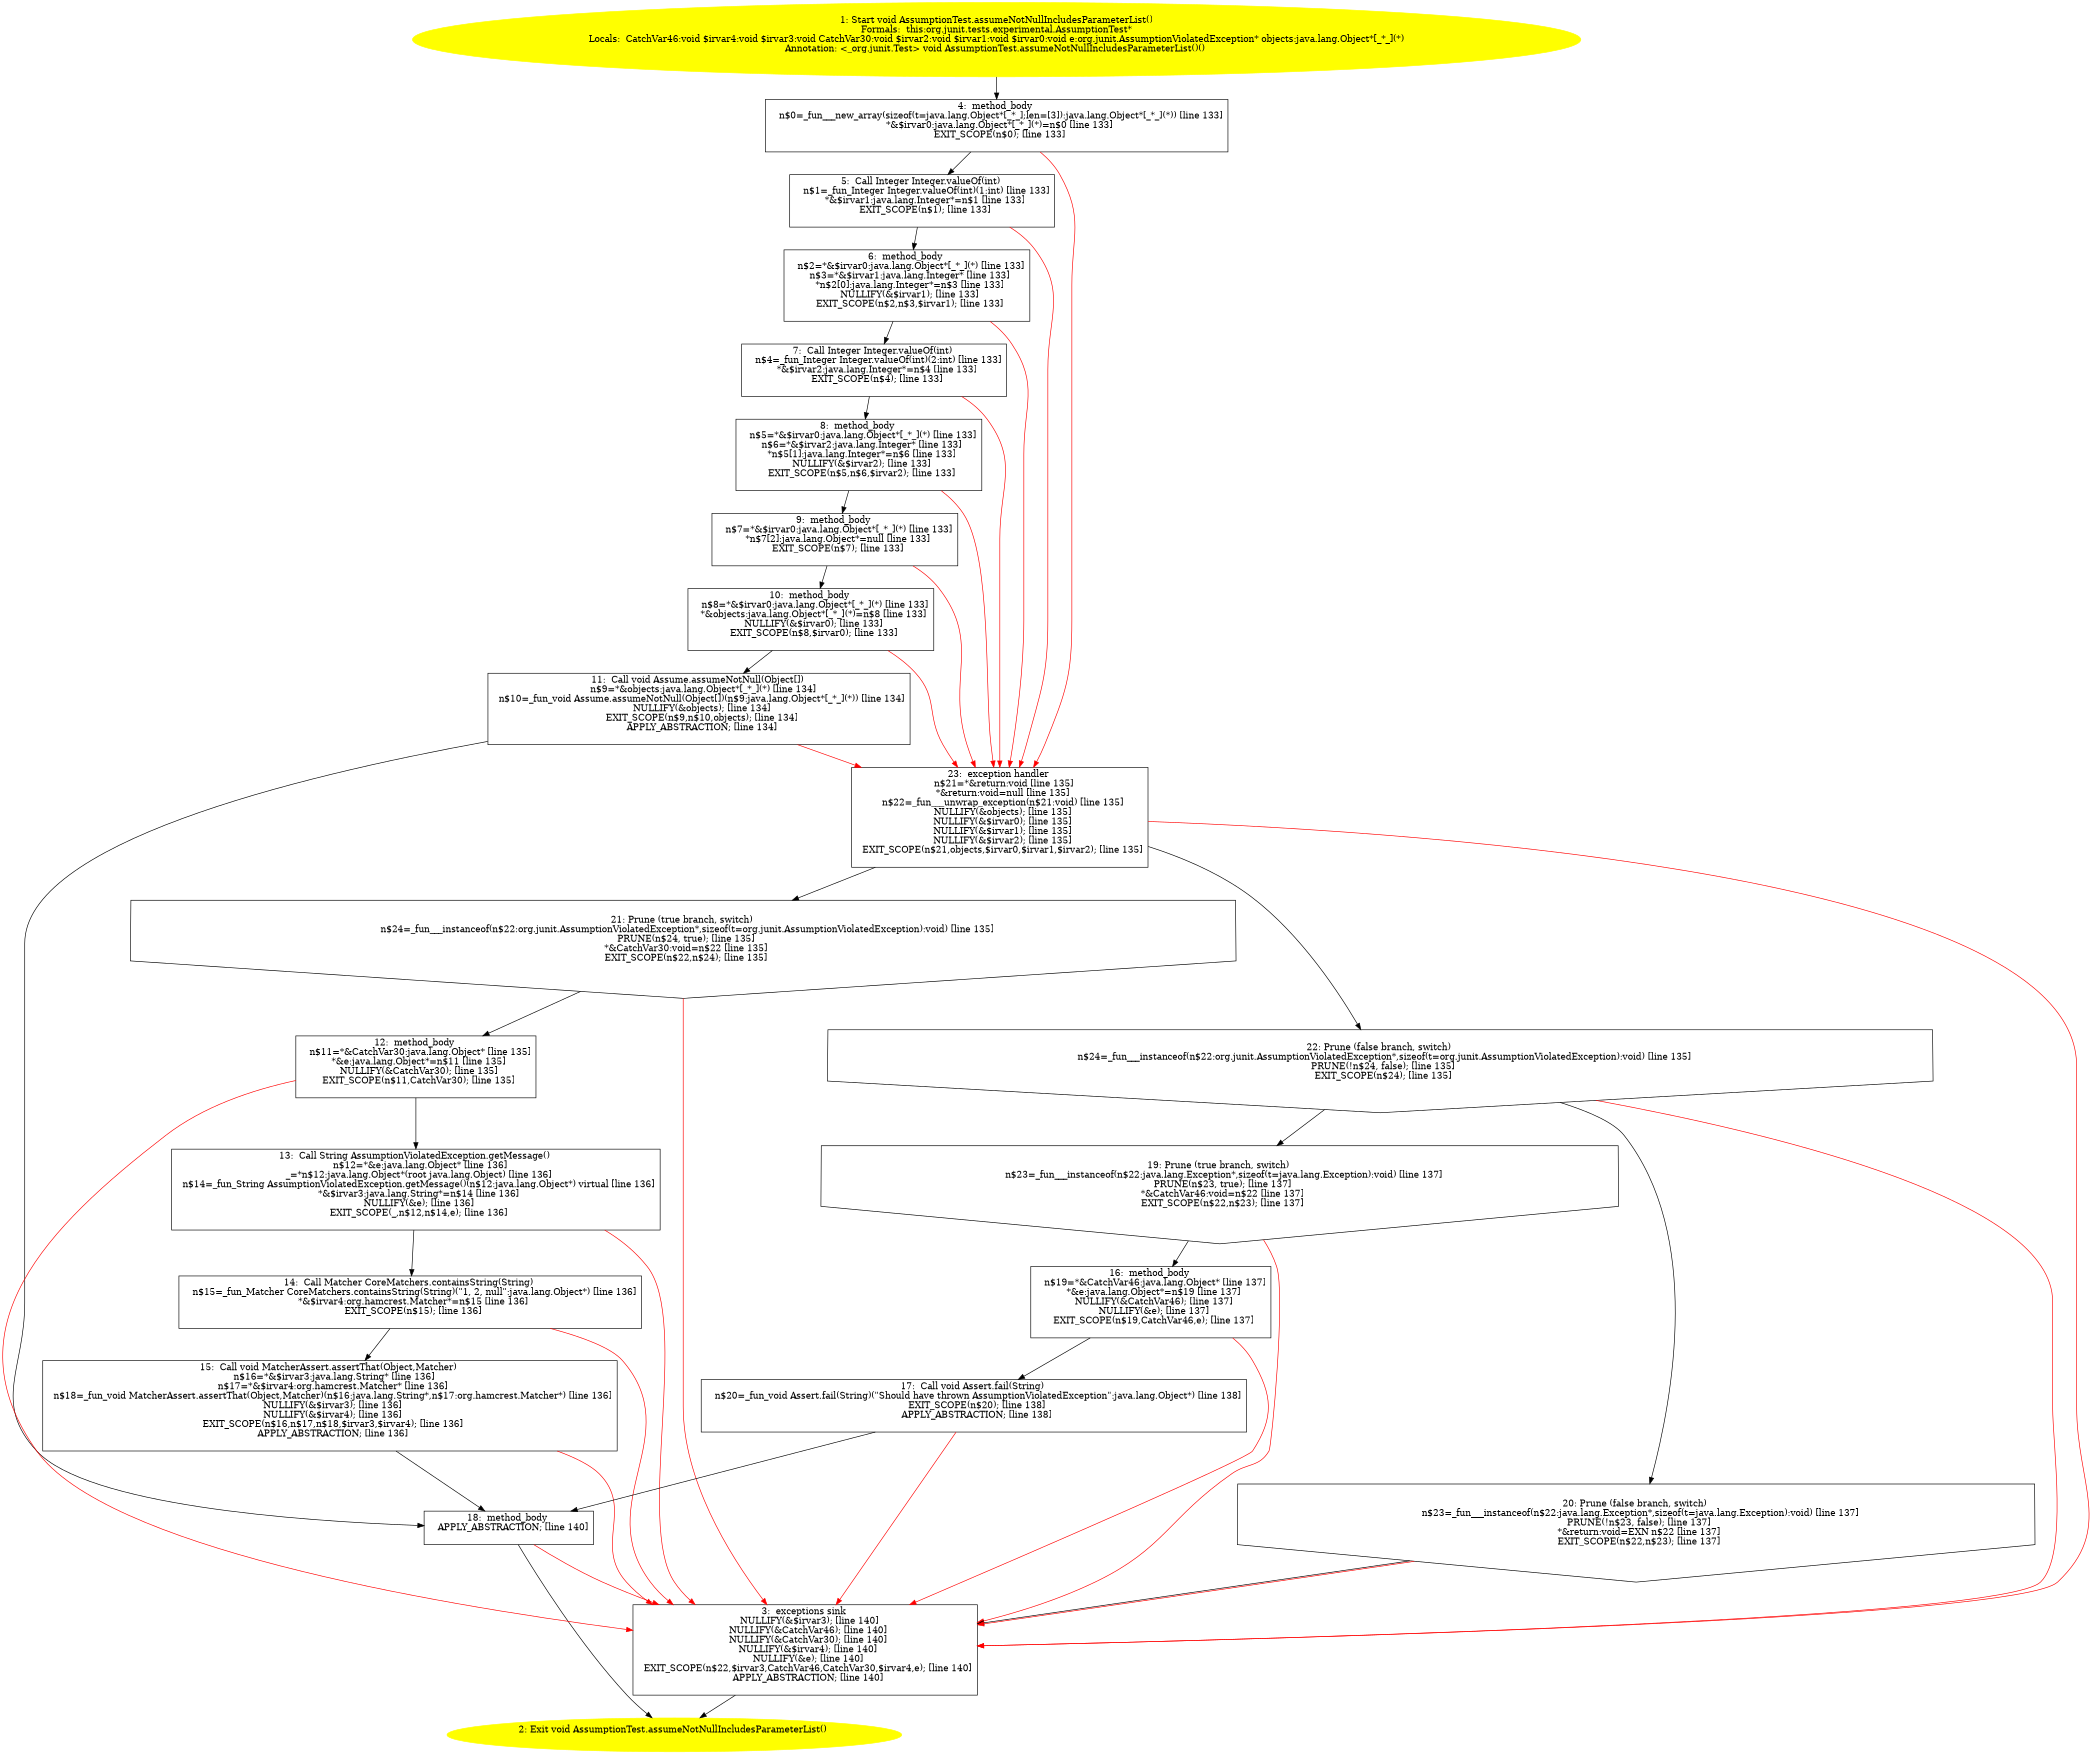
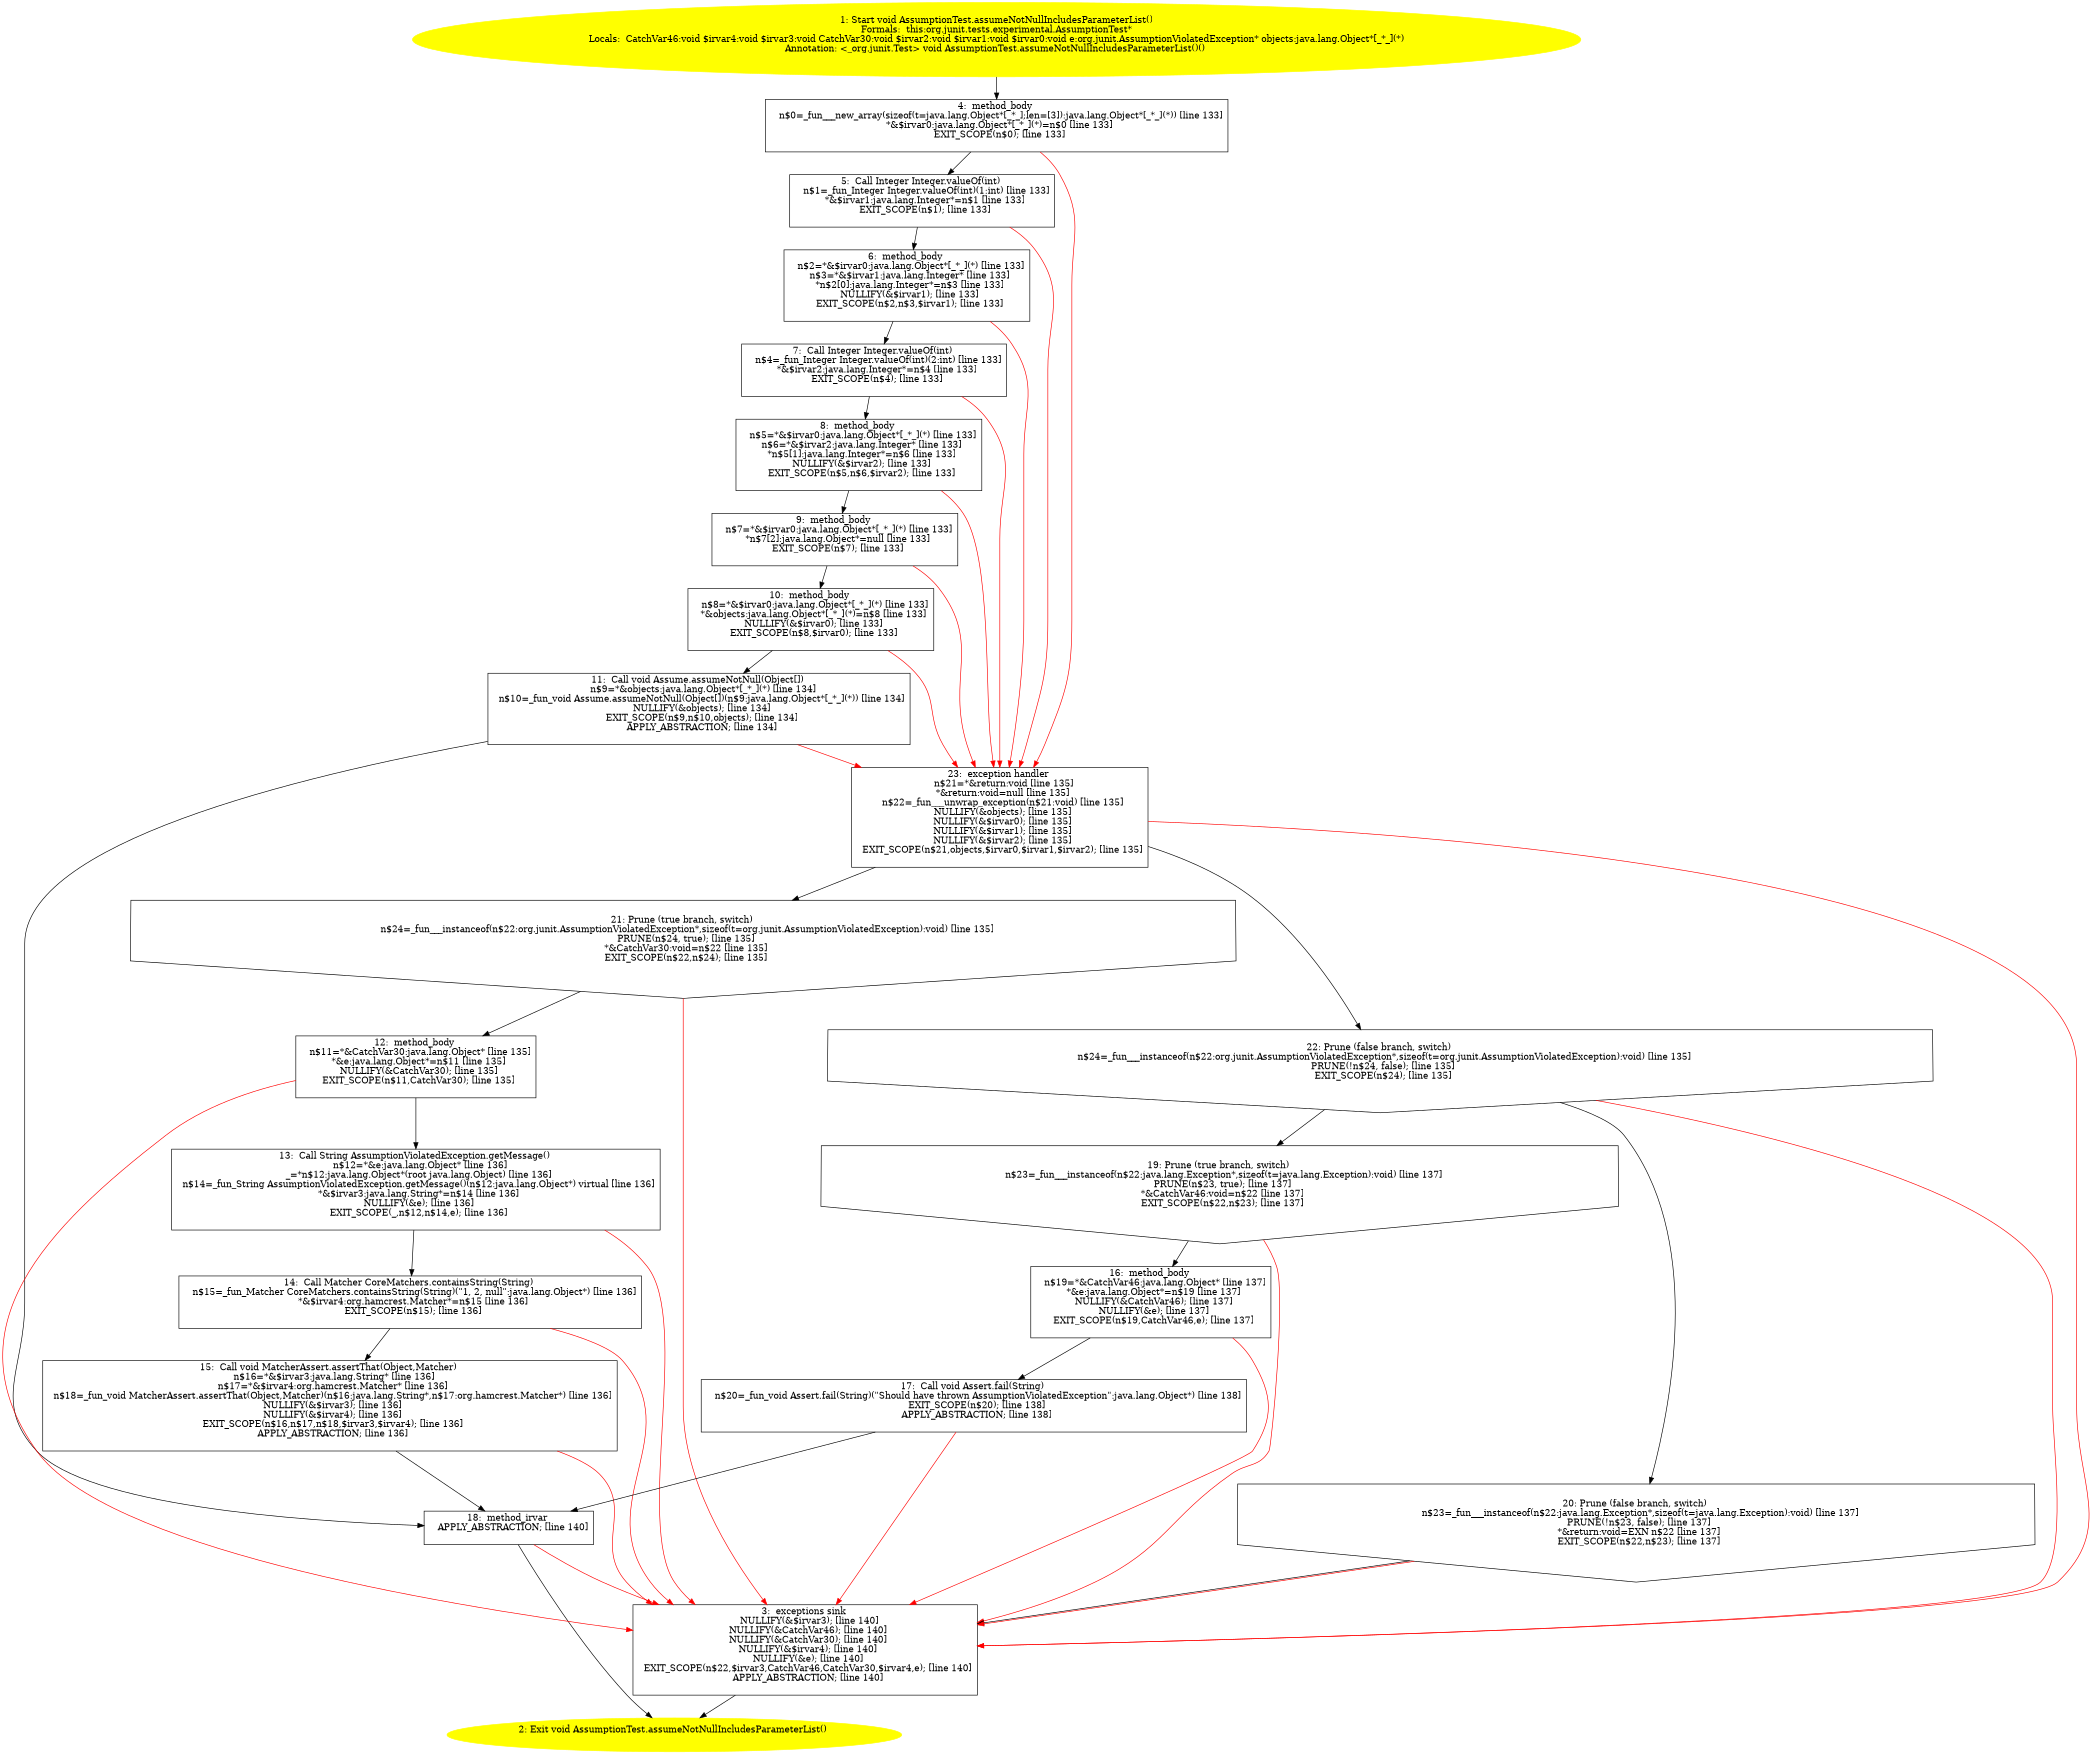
node "18:  method_body APPLY_ABSTRACTION; [line 140]": label "18:  method_body APPLY_ABSTRACTION; [line 140]" -> "18:  method_irvar APPLY_ABSTRACTION; [line 140]"
